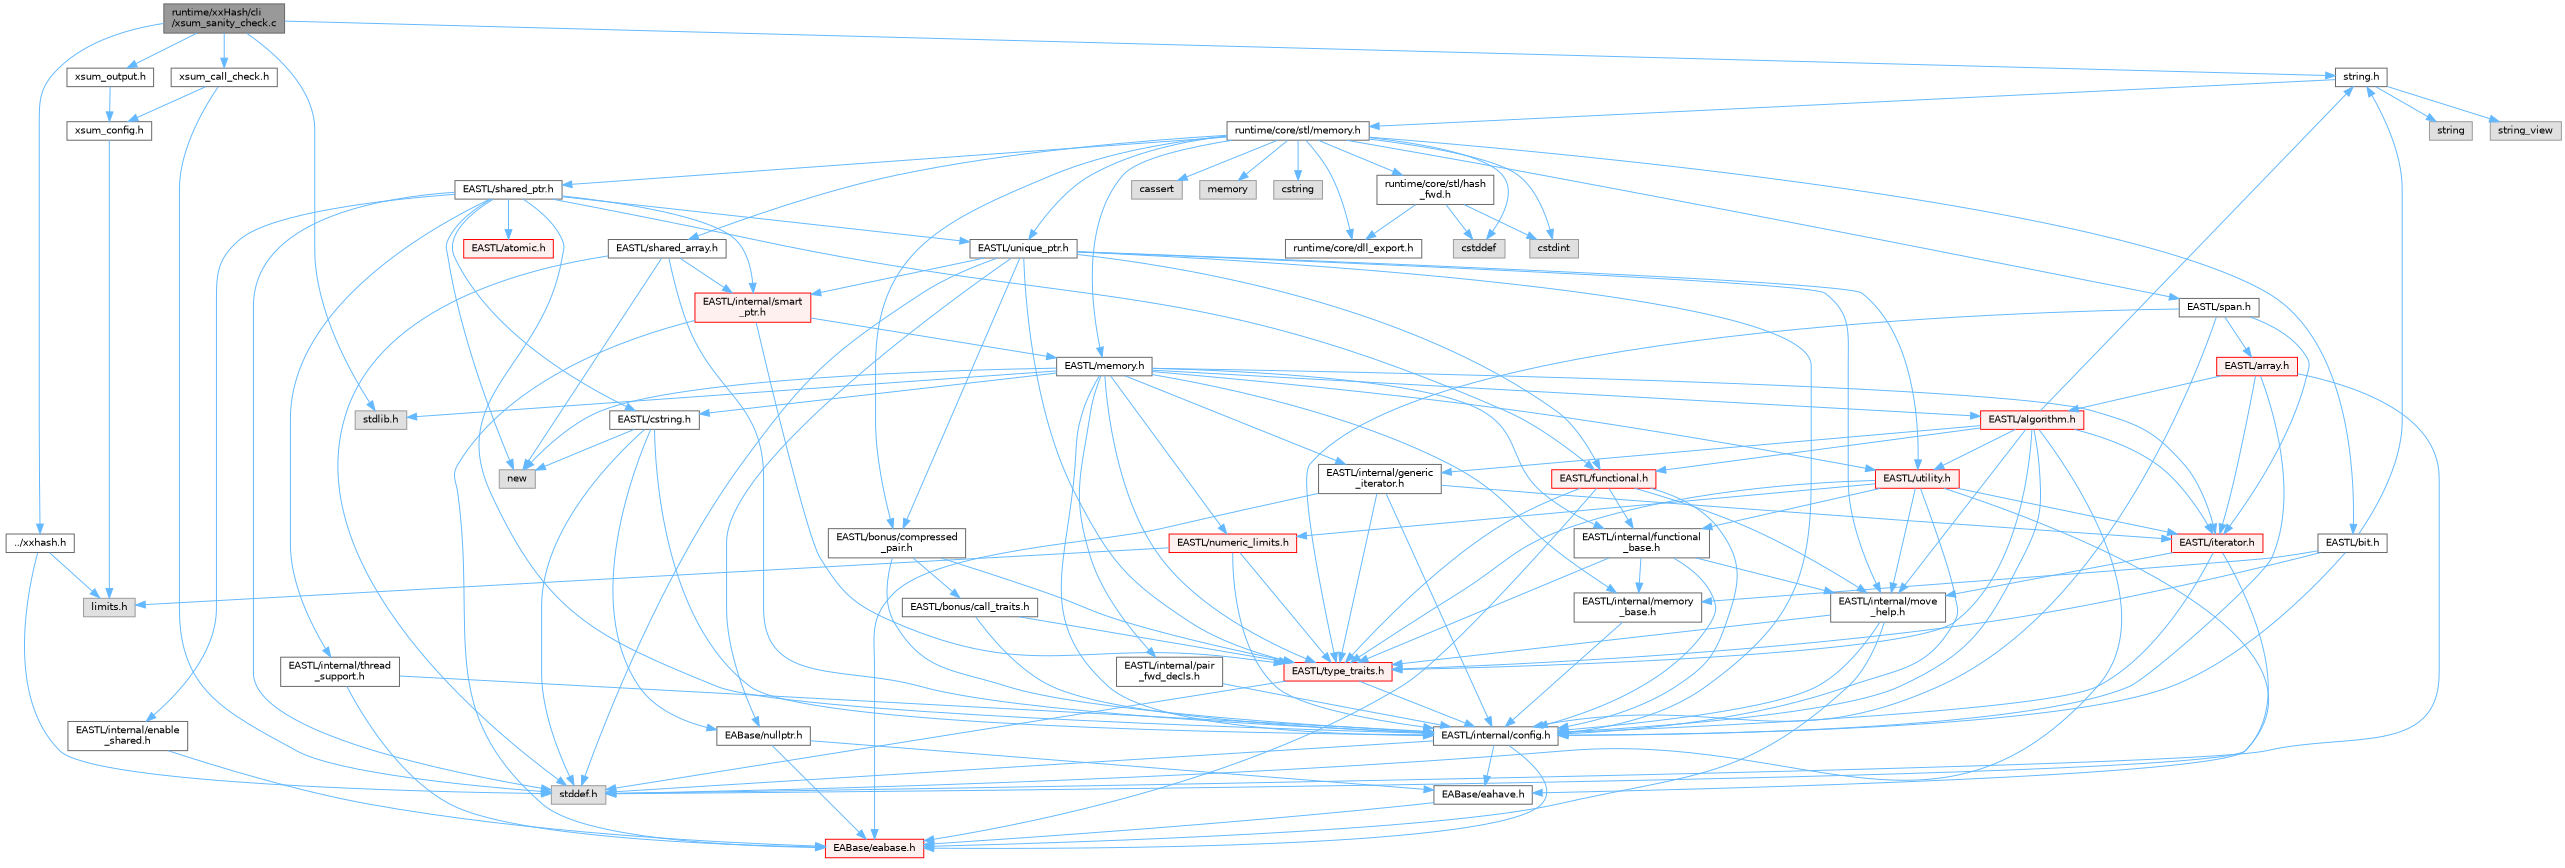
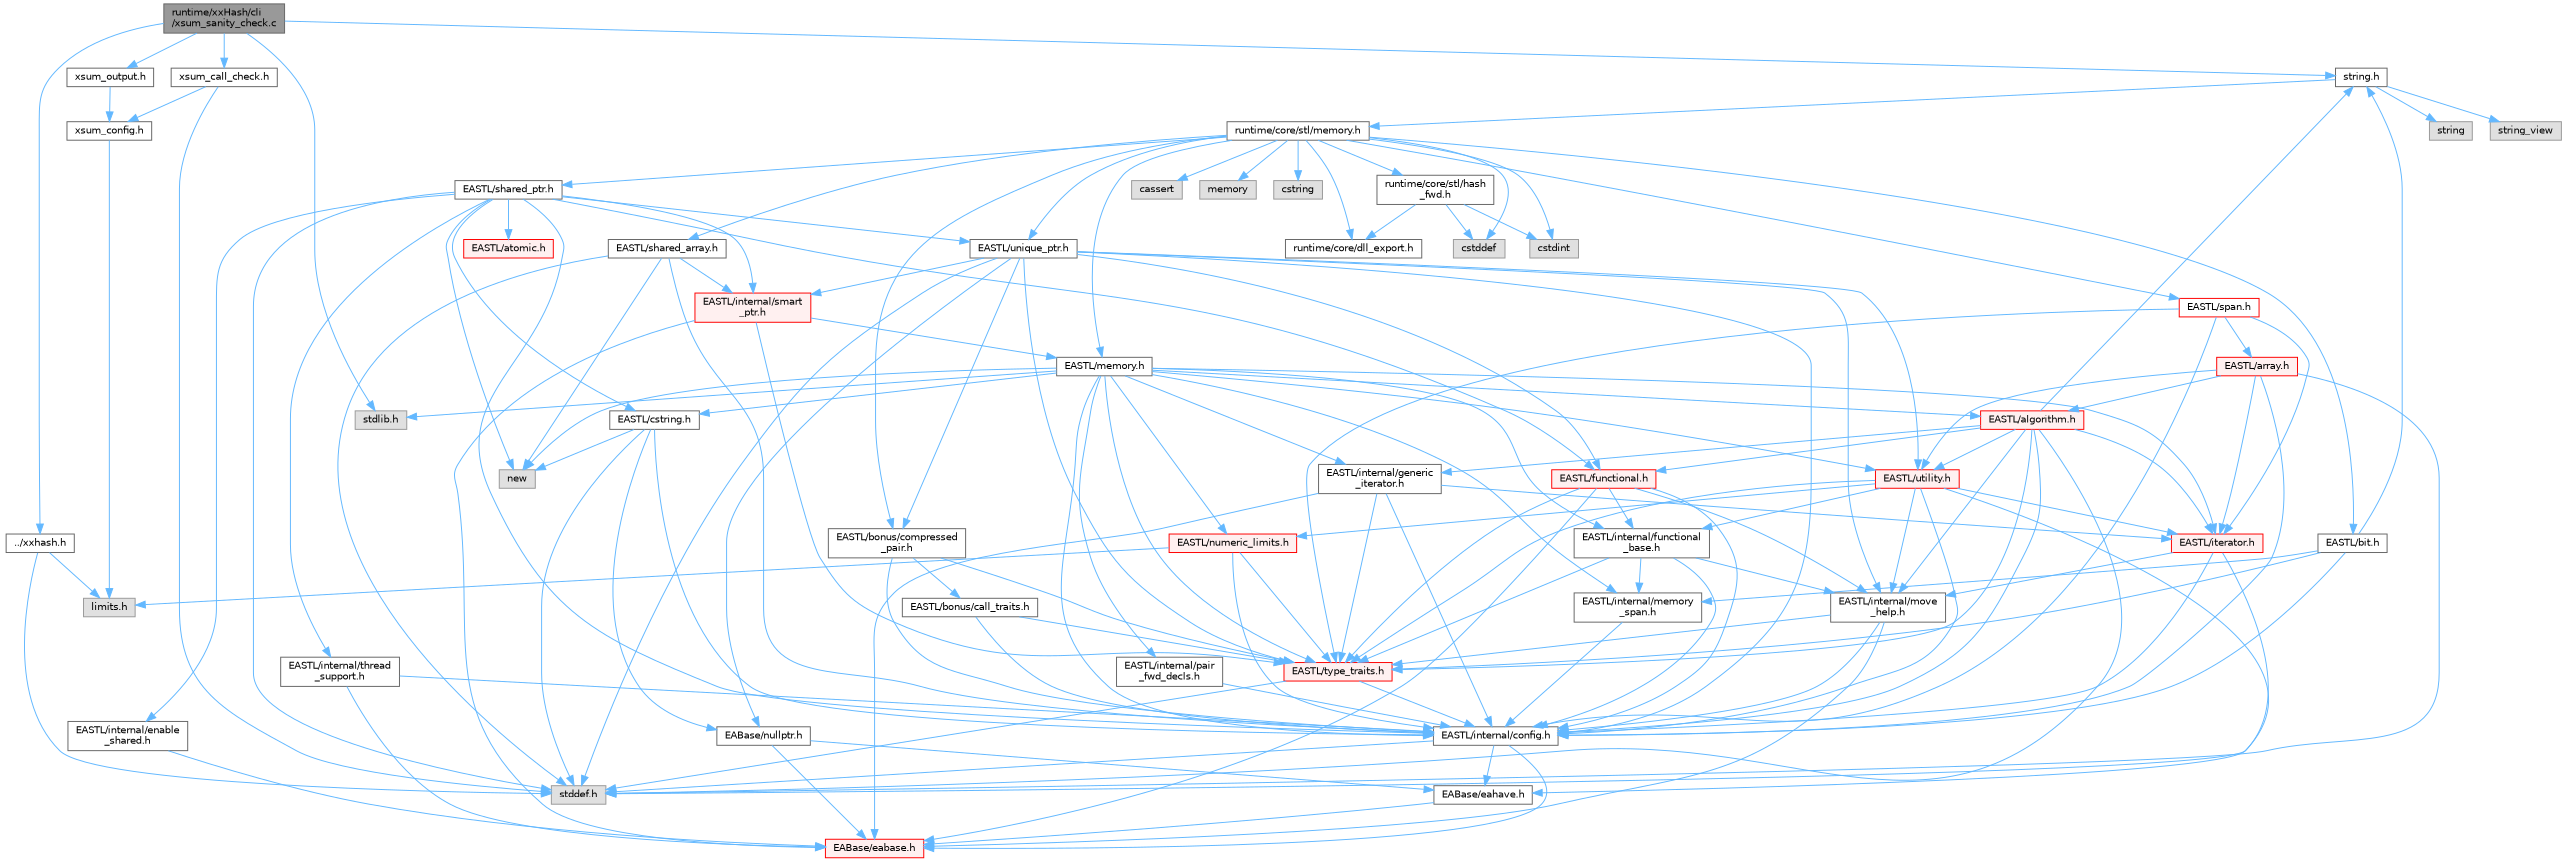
node "EASTL/span.h": color grey40 -> red
edge "EASTL/array.h" -> "EASTL/utility.h": added
node "EASTL/internal/memory _base.h": label "EASTL/internal/memory _base.h" -> "EASTL/internal/memory _span.h"
